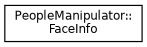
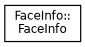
node "PeopleManipulator:: FaceInfo": label "PeopleManipulator:: FaceInfo" -> "FaceInfo:: FaceInfo"
